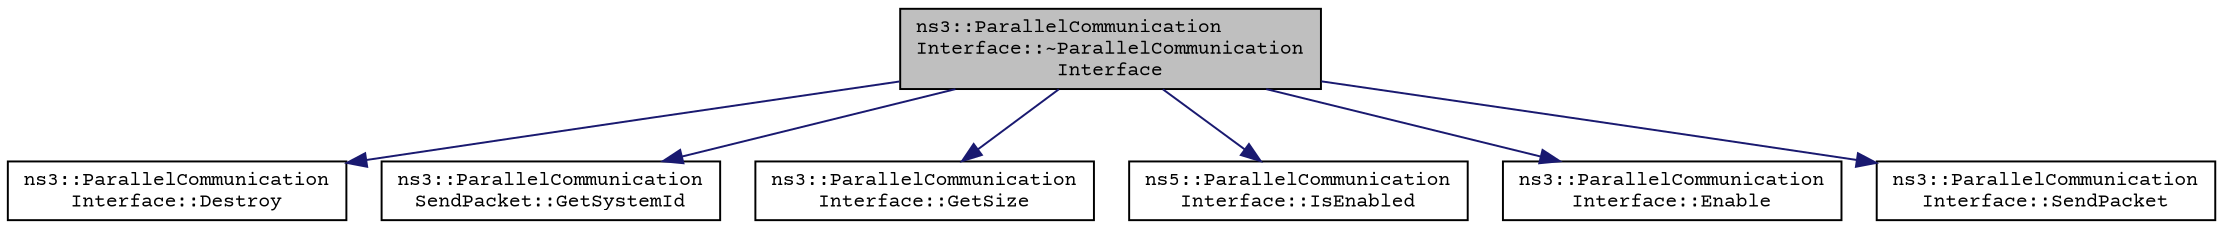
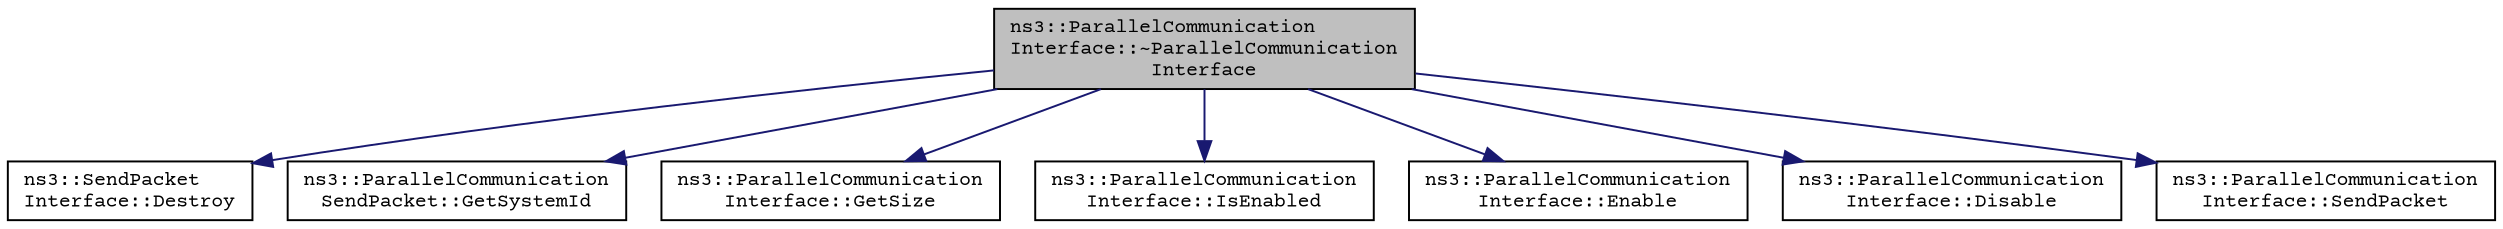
node "ns3::ParallelCommunication Interface::Destroy": label "ns3::ParallelCommunication Interface::Destroy" -> "ns3::SendPacket Interface::Destroy"
node "ns5::ParallelCommunication Interface::IsEnabled": label "ns5::ParallelCommunication Interface::IsEnabled" -> "ns3::ParallelCommunication Interface::IsEnabled"
node "ns3::ParallelCommunication Interface::Disable": added
